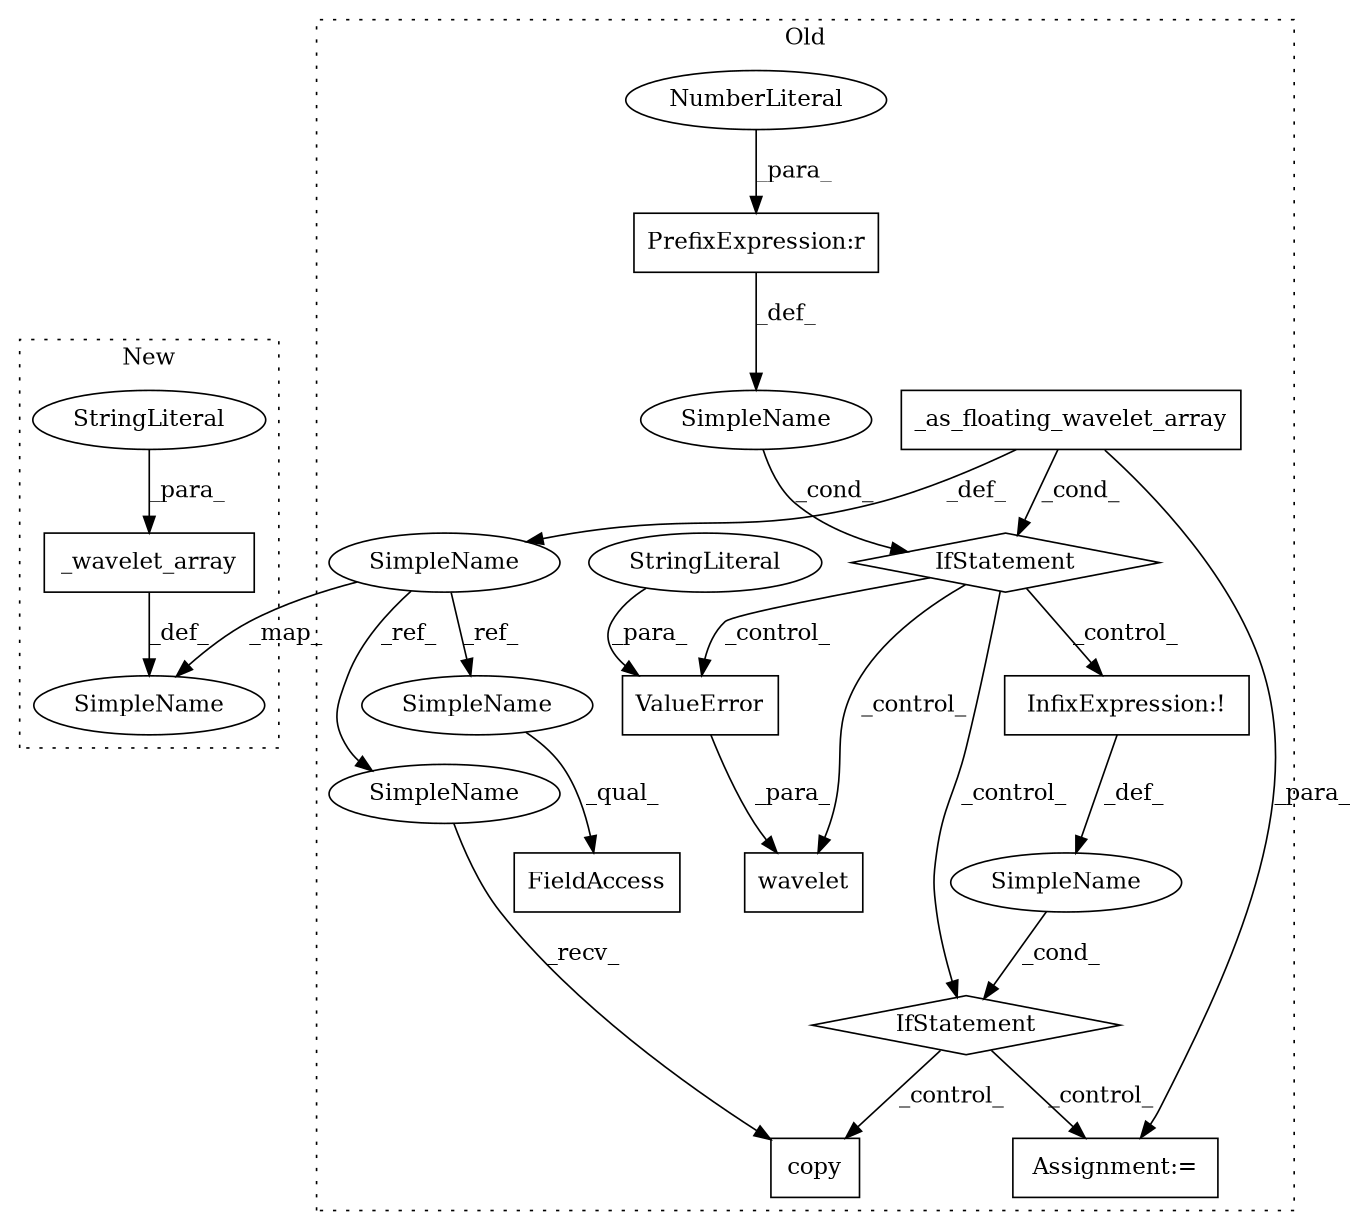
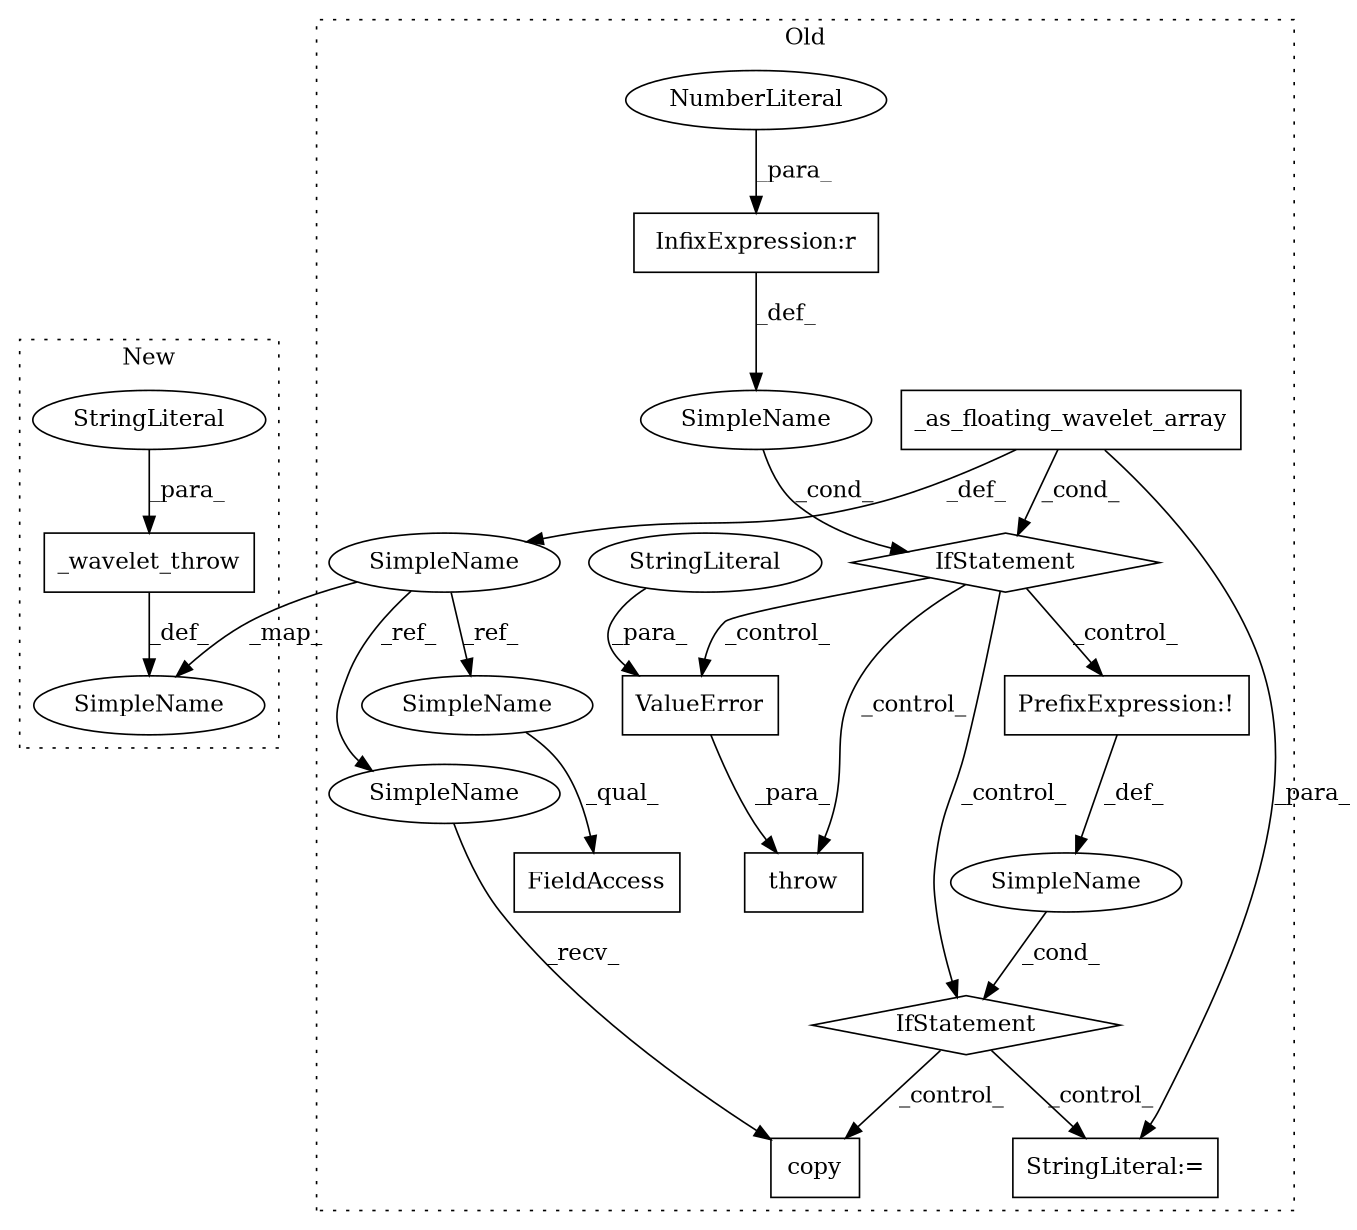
node "PrefixExpression:r": label "PrefixExpression:r" -> "InfixExpression:r"
node "_wavelet_array": label "_wavelet_array" -> "_wavelet_throw"
node "InfixExpression:!": label "InfixExpression:!" -> "PrefixExpression:!"
node "wavelet": label "wavelet" -> "throw"
node "Assignment:=": label "Assignment:=" -> "StringLiteral:="
